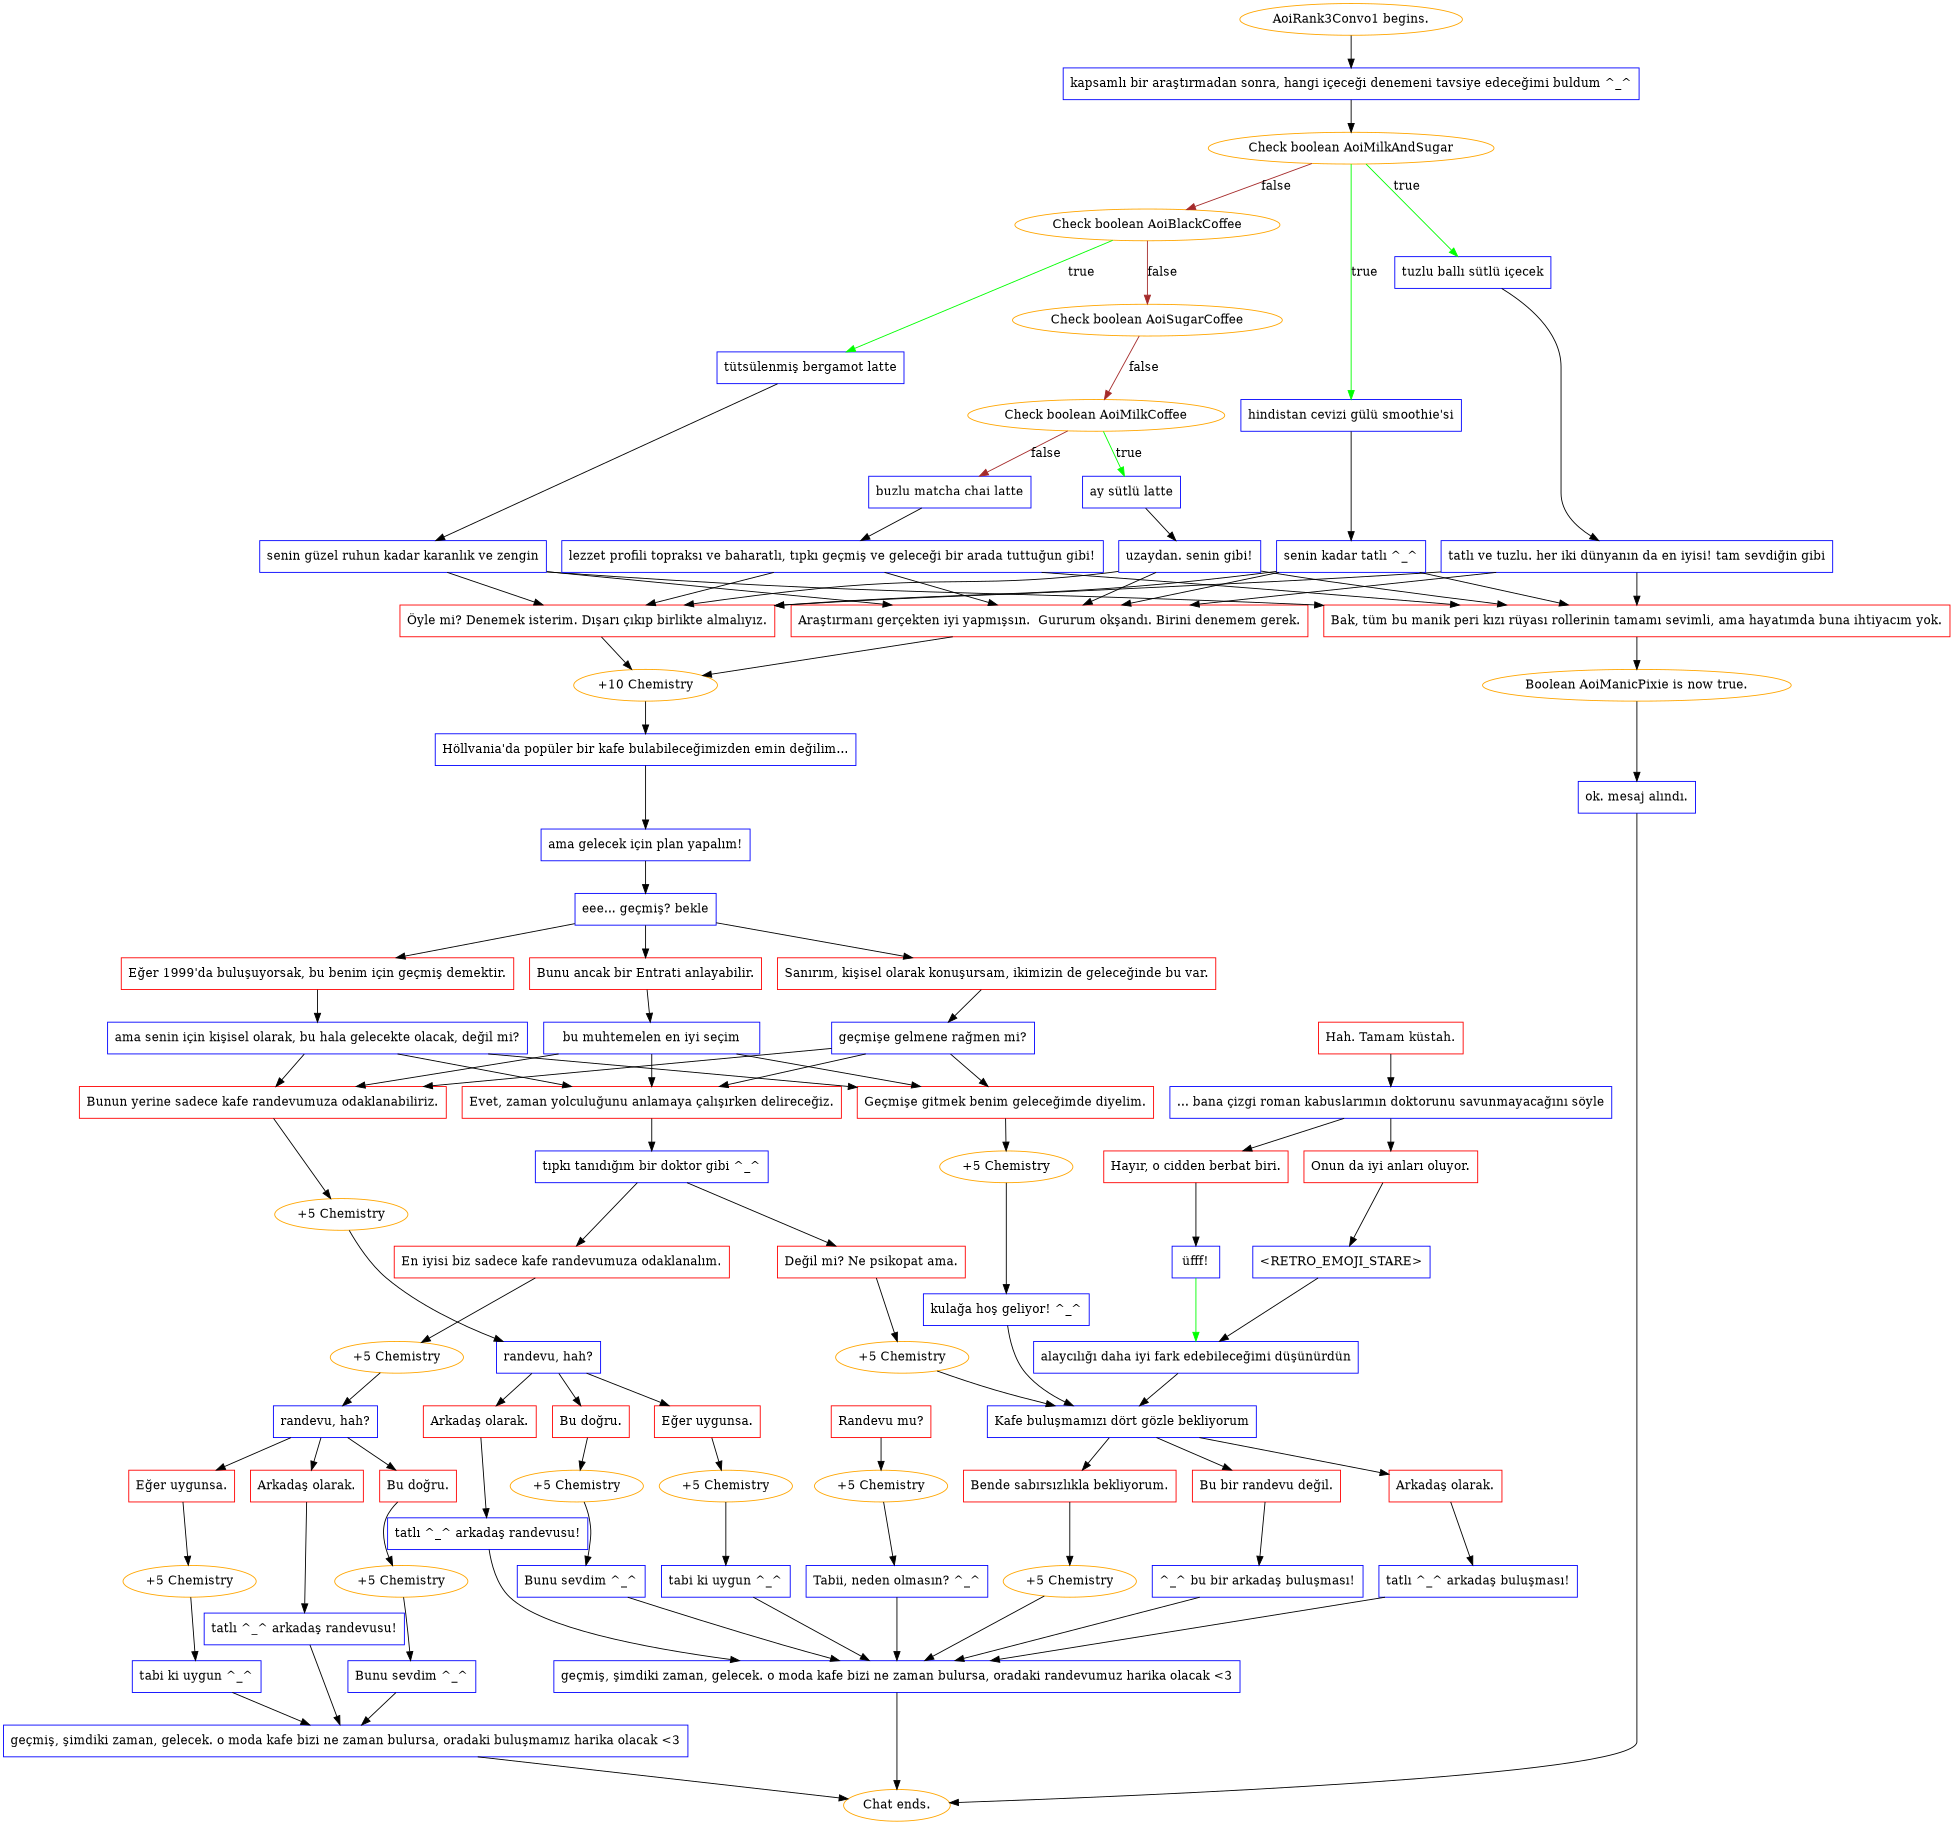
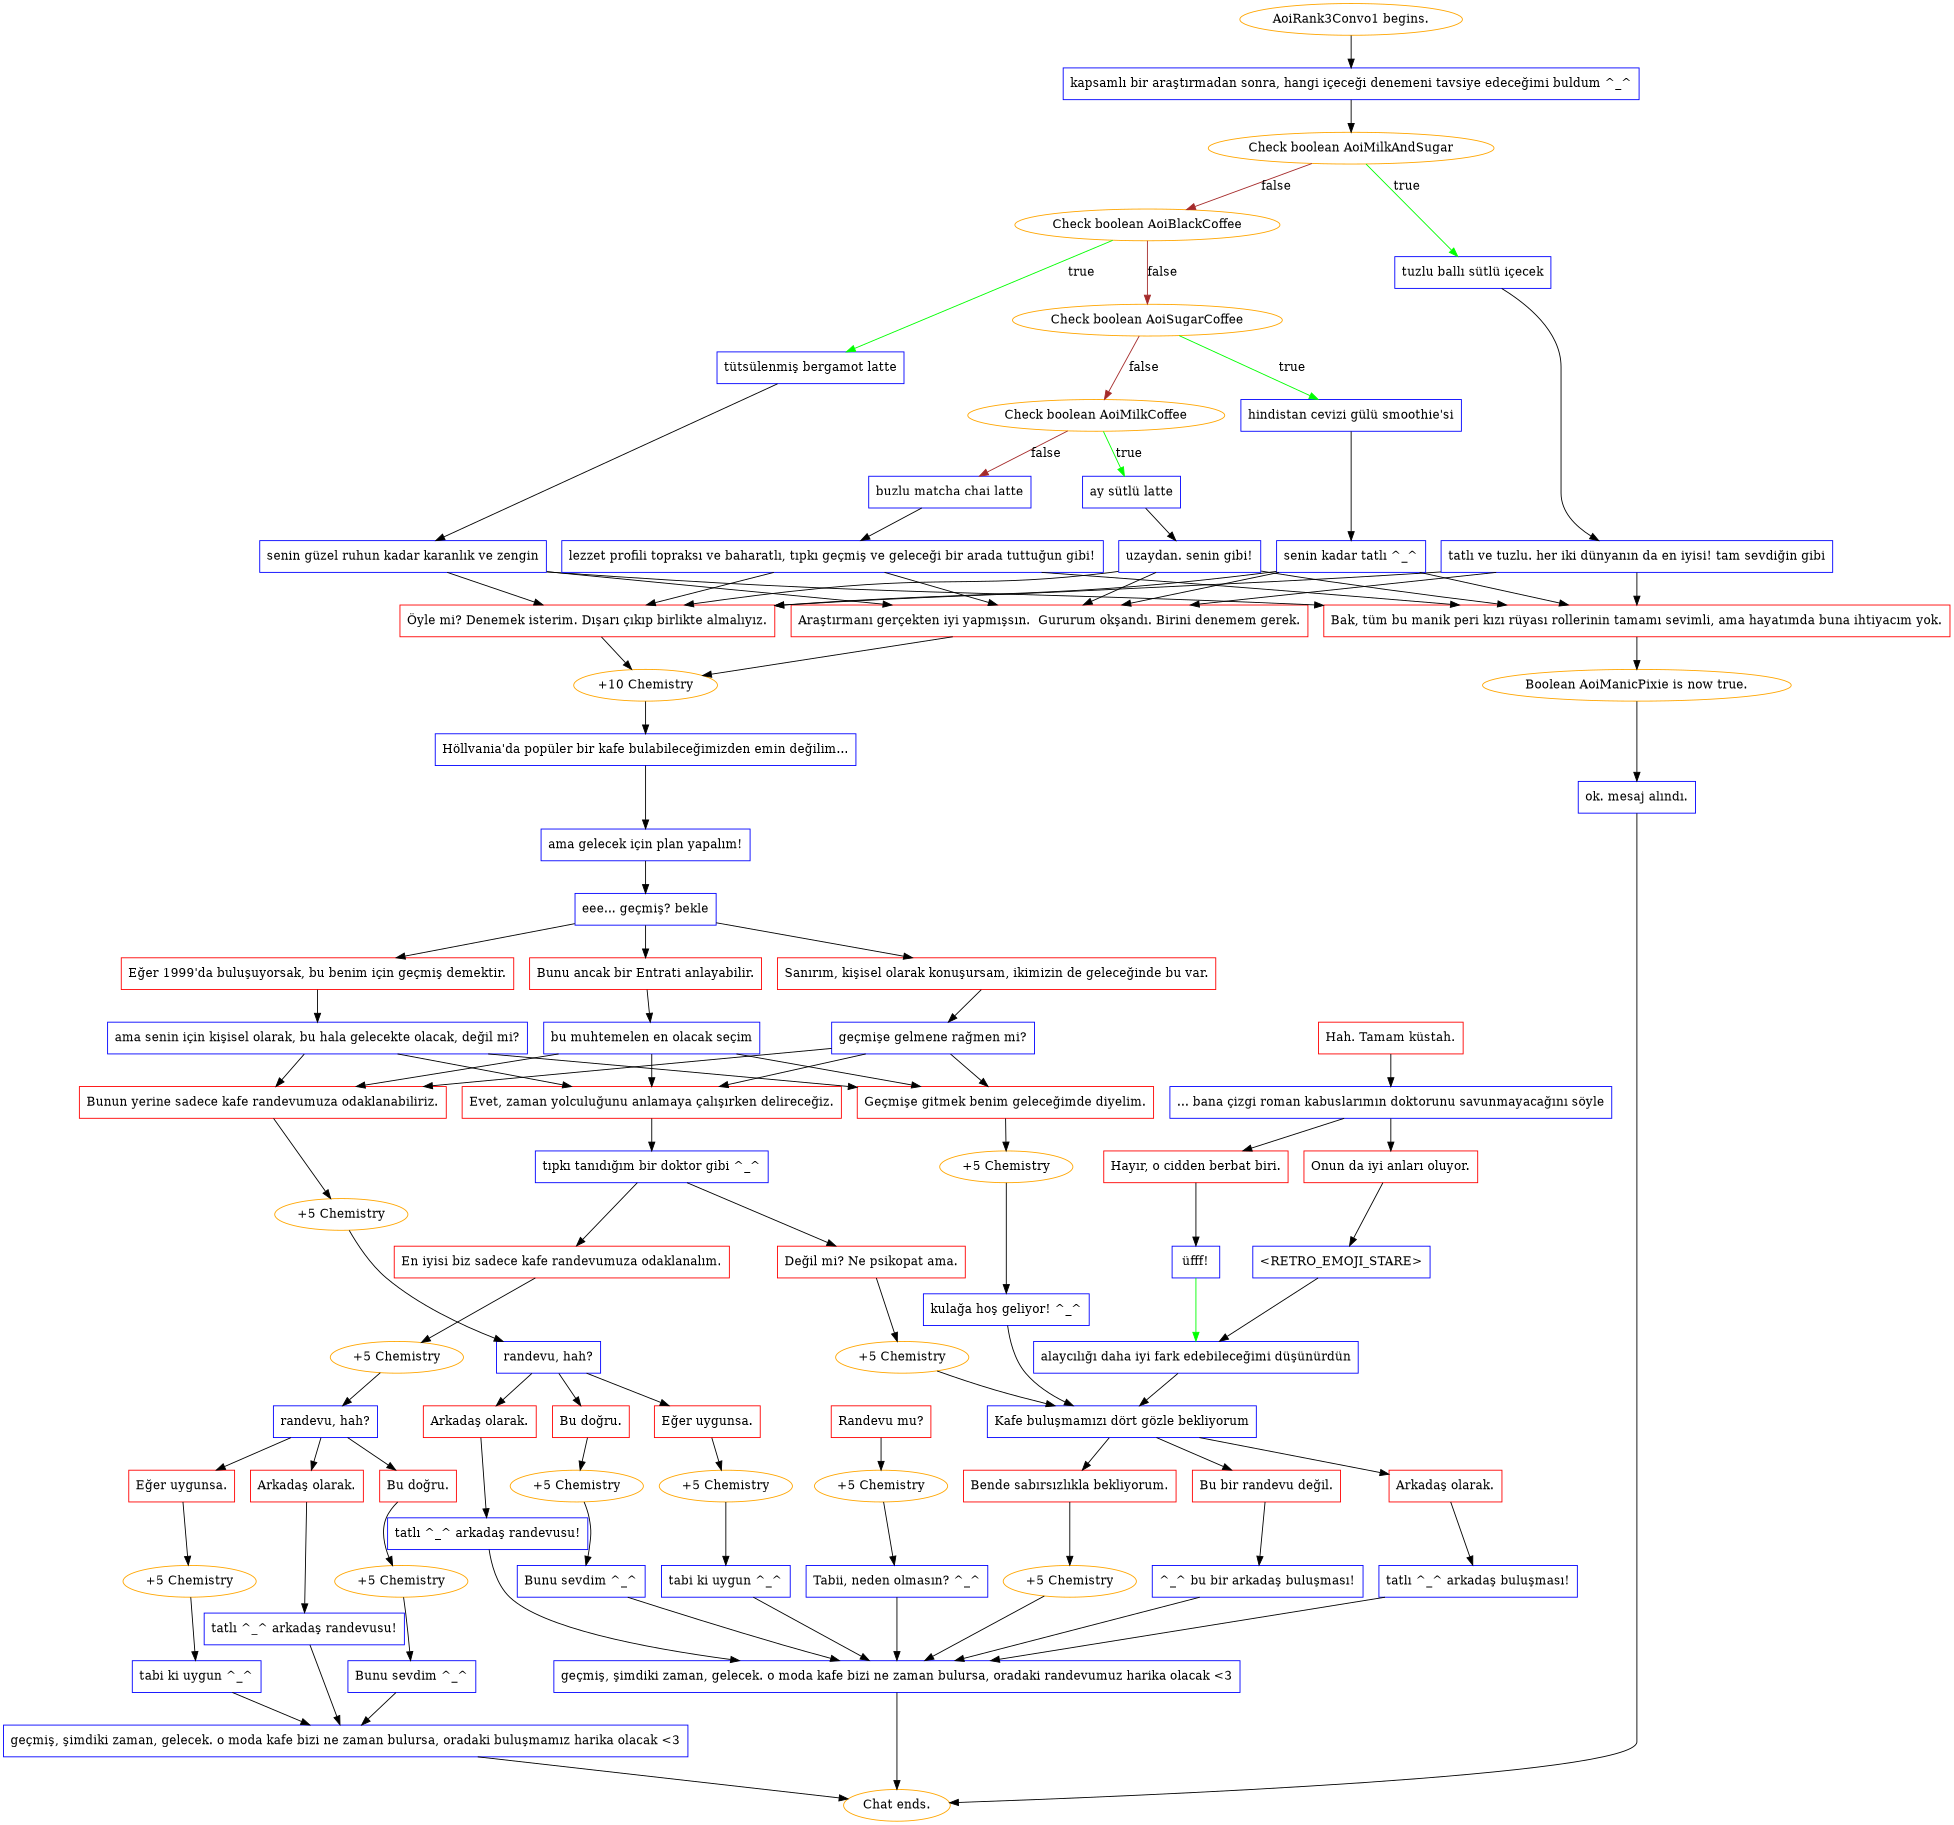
edge "Check boolean AoiMilkAndSugar" -> "hindistan cevizi gülü smoothie'si": now "Check boolean AoiSugarCoffee" -> "hindistan cevizi gülü smoothie'si"
node "bu muhtemelen en iyi seçim": label "bu muhtemelen en iyi seçim" -> "bu muhtemelen en olacak seçim"
